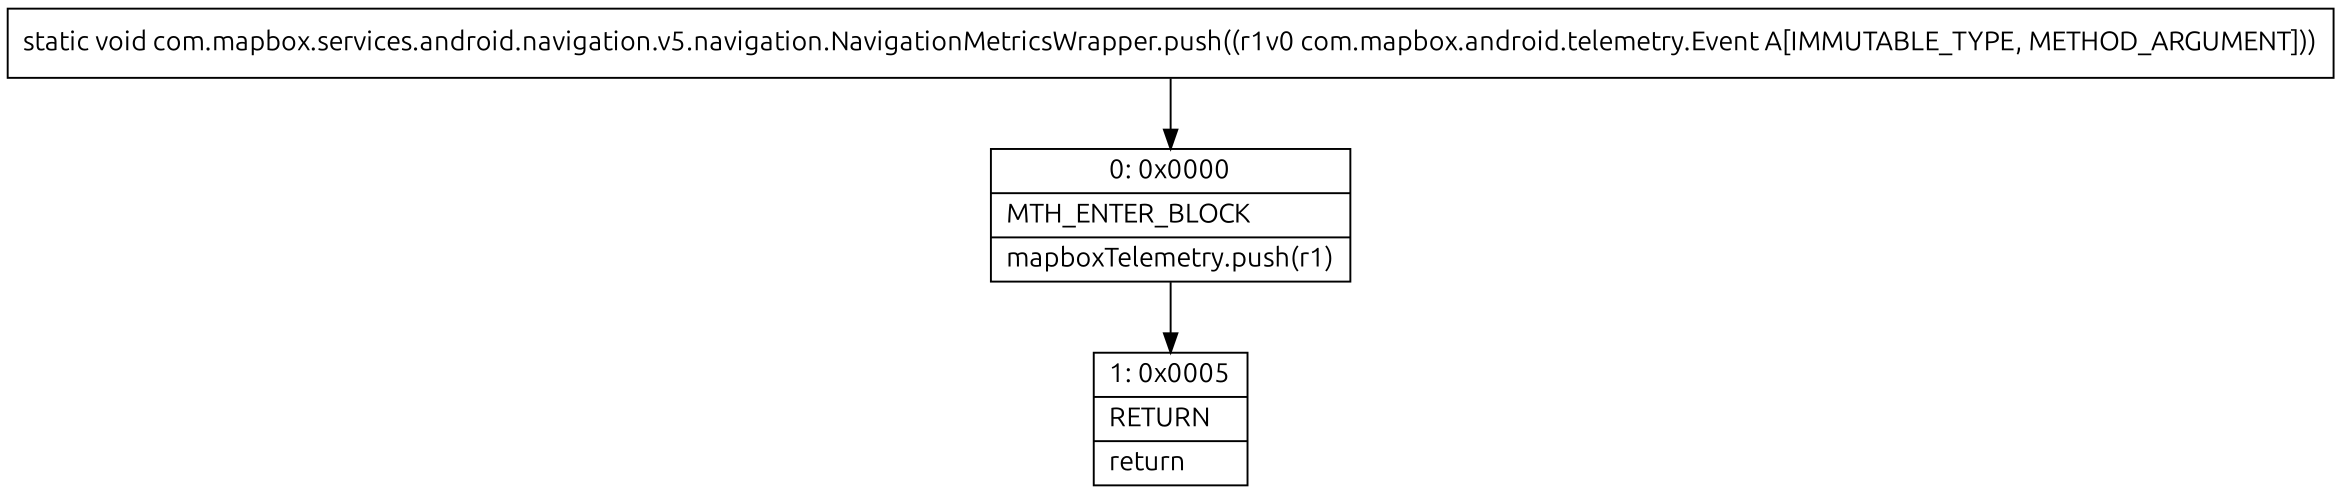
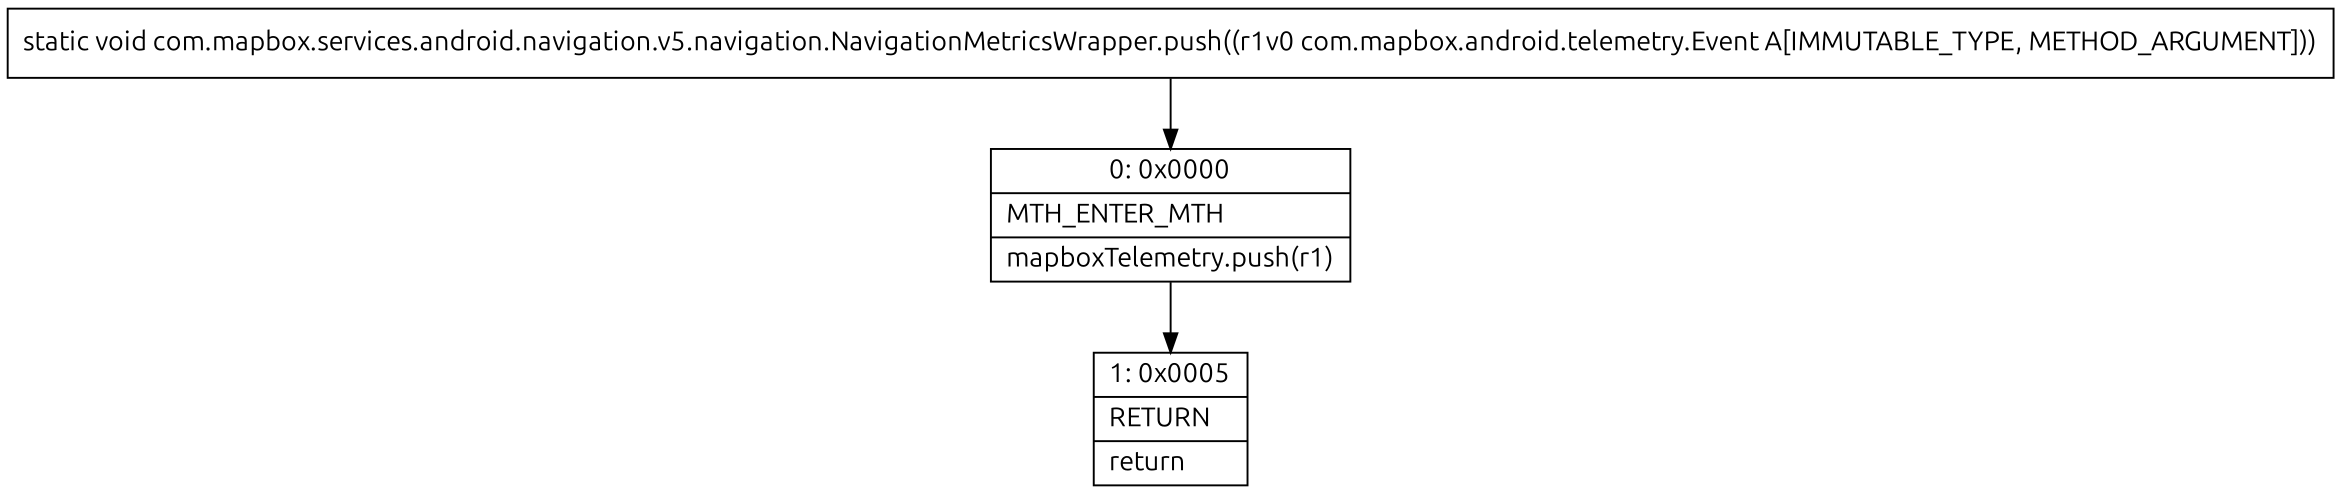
node "0: 0x0000": text "MTH_ENTER_BLOCK" -> "MTH_ENTER_MTH"
